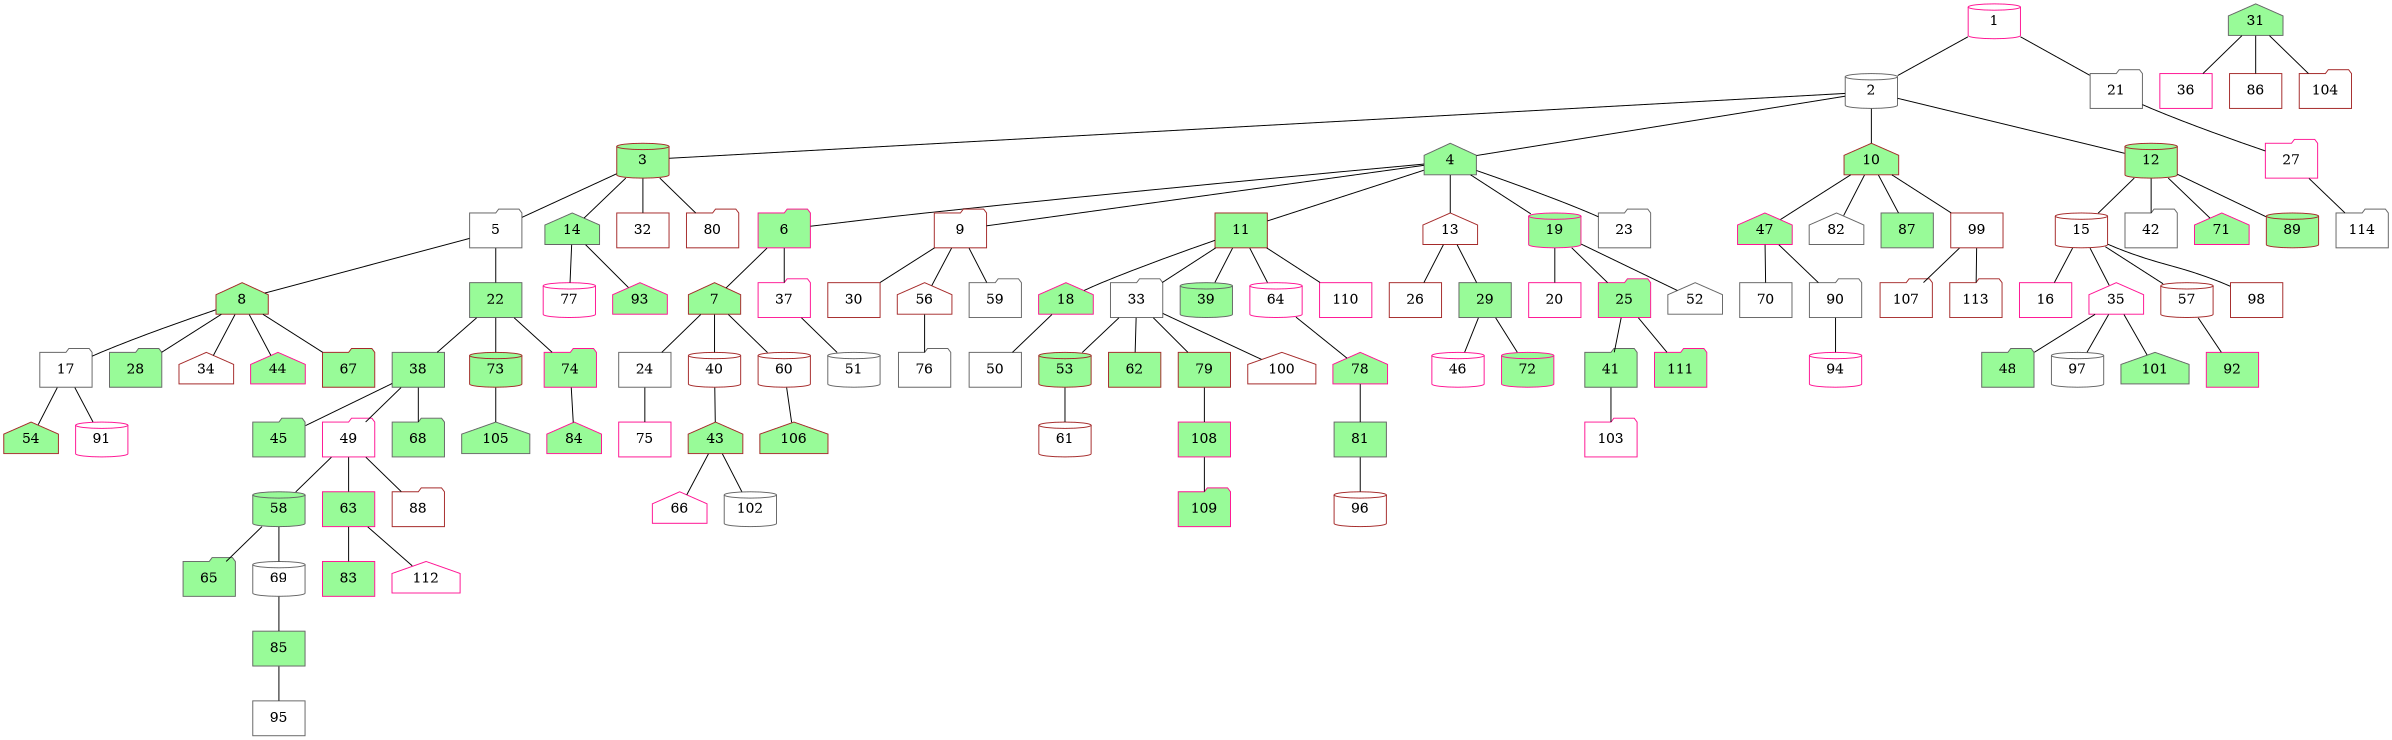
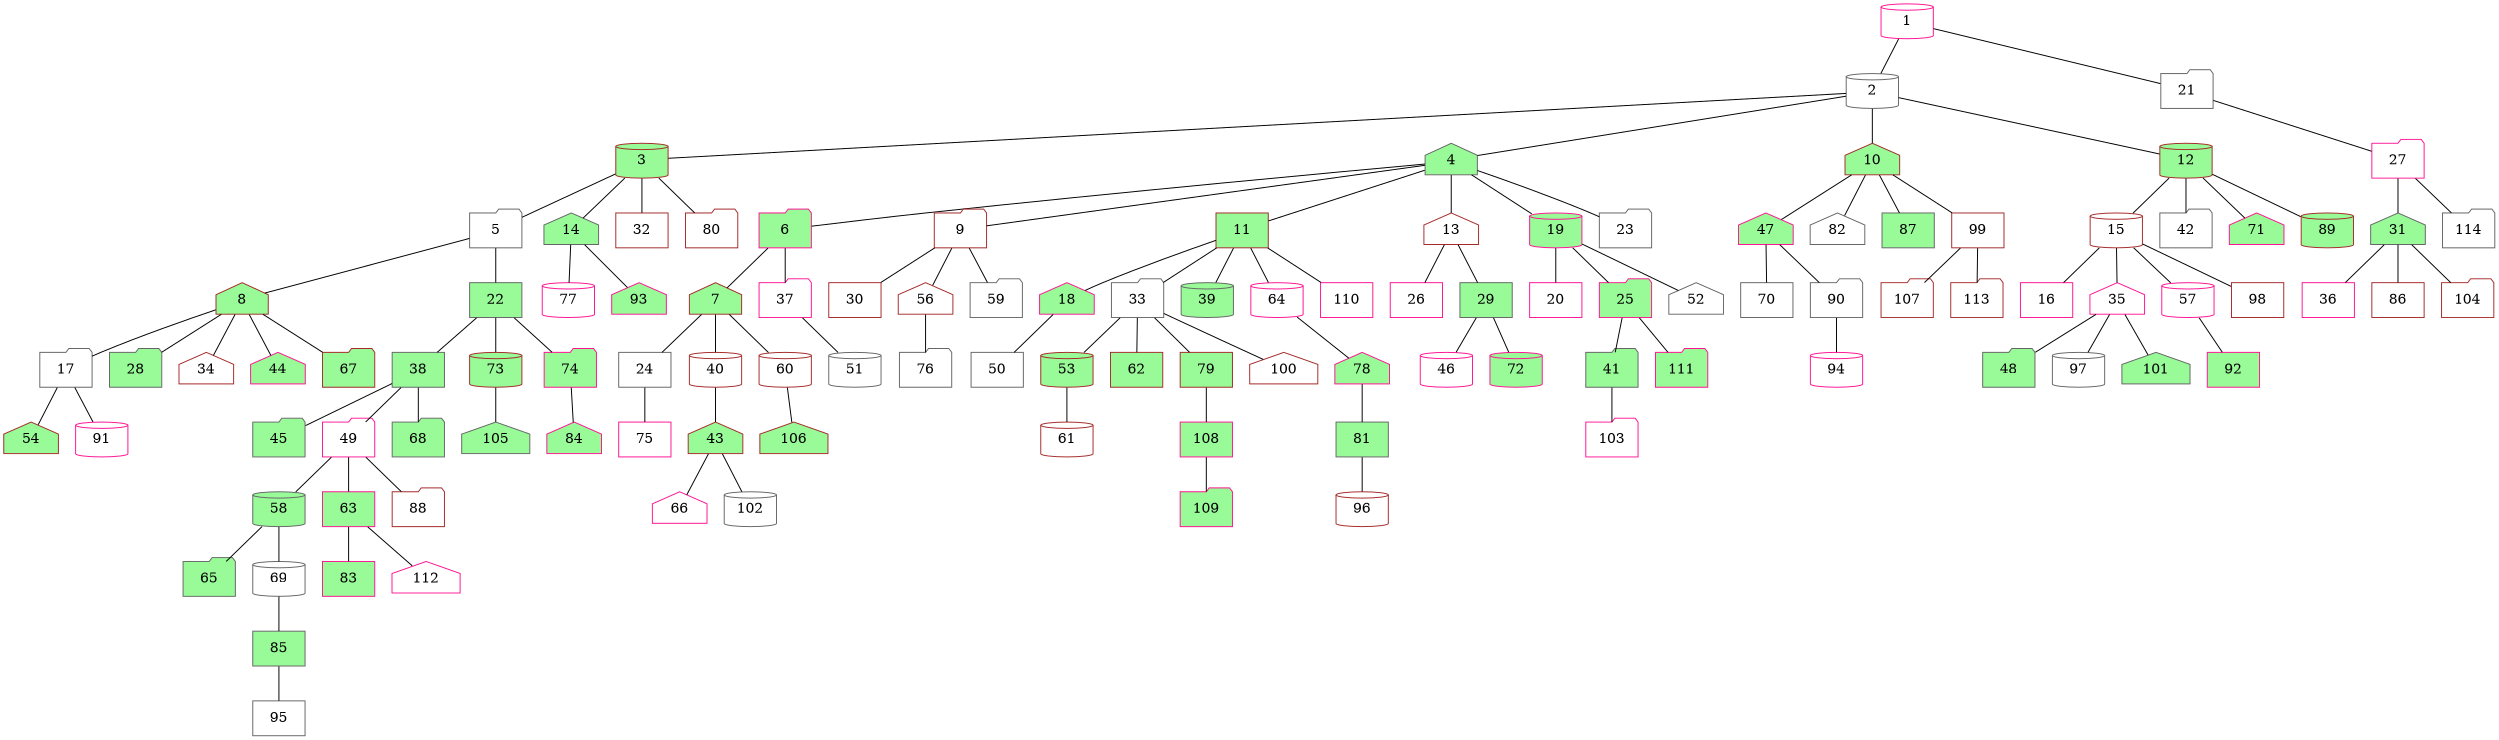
edge "27" -- "31": added
node "26": color brown -> deeppink
node "57": color brown -> deeppink
